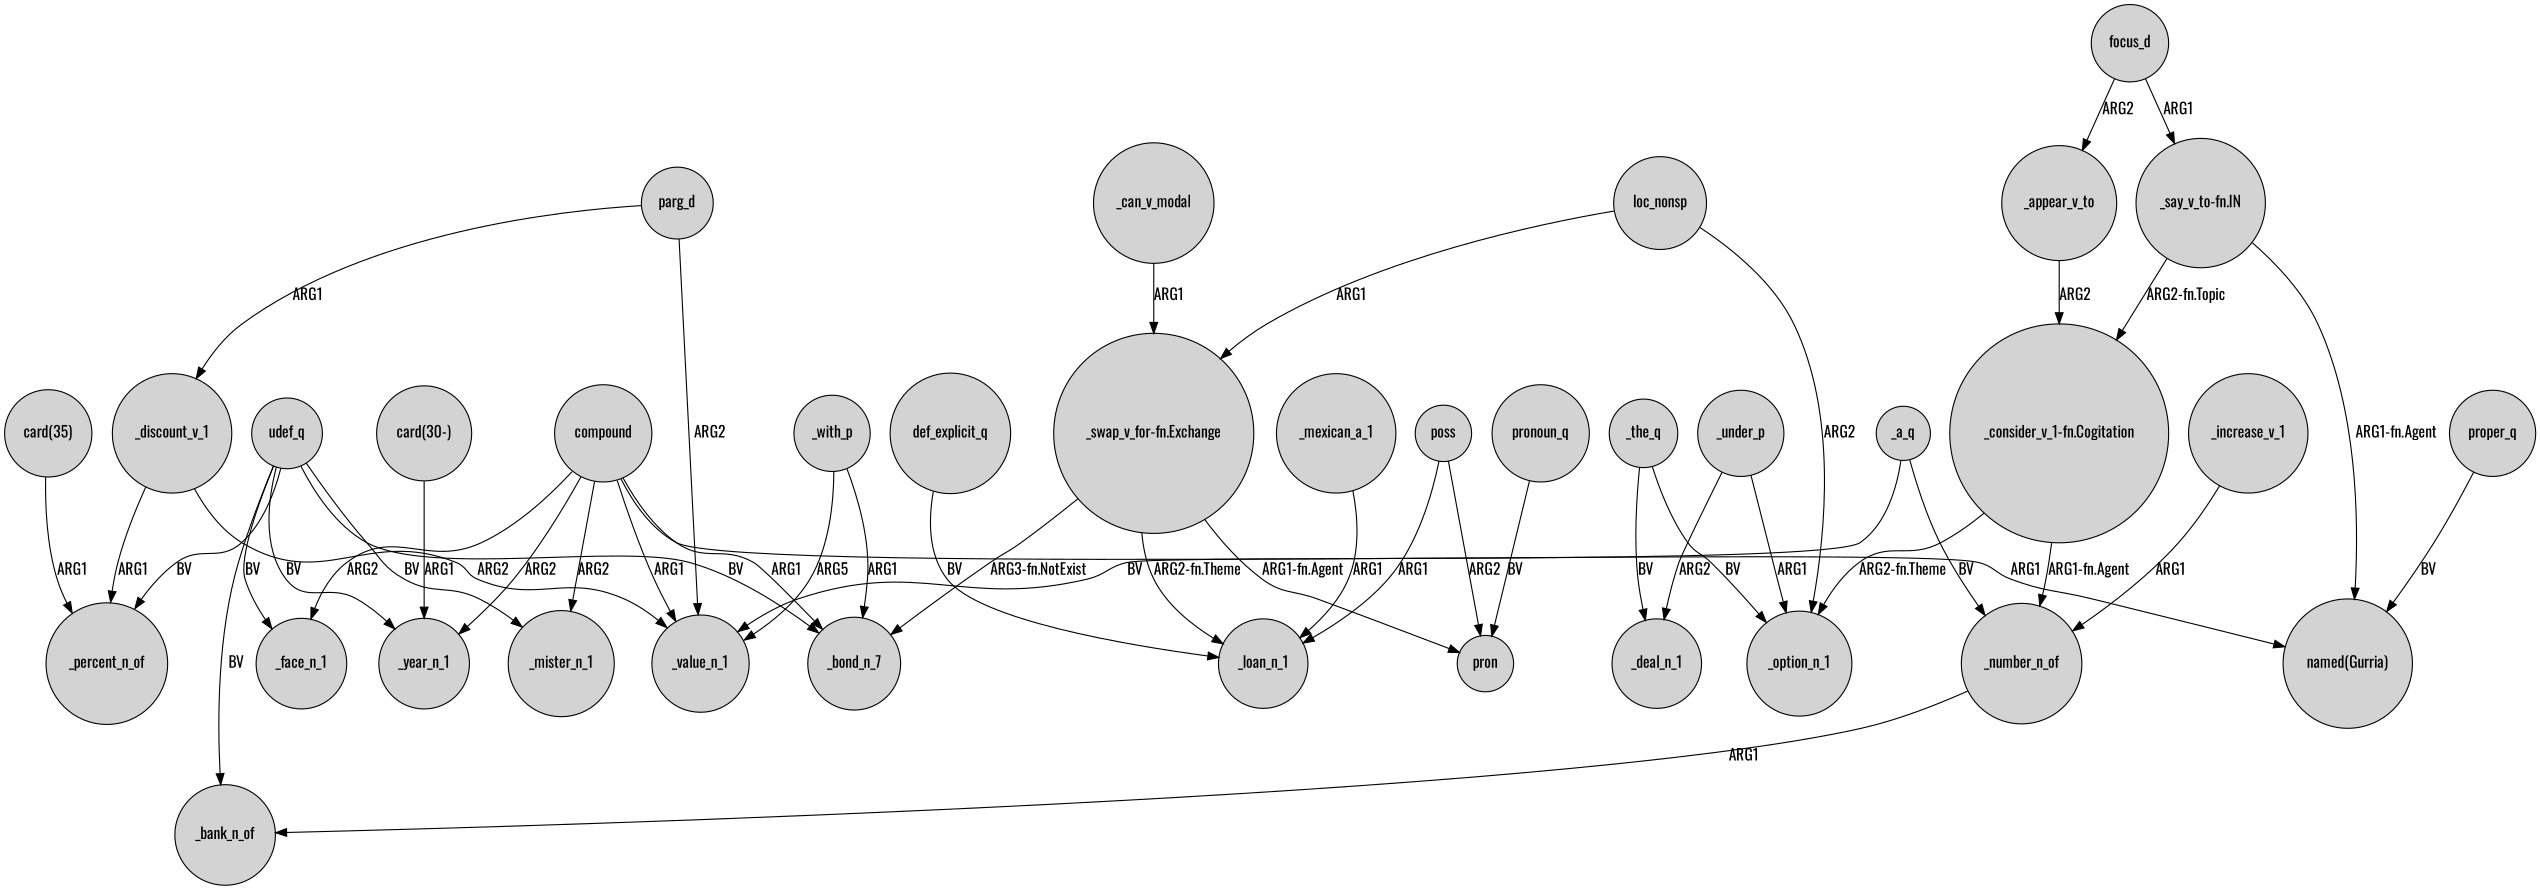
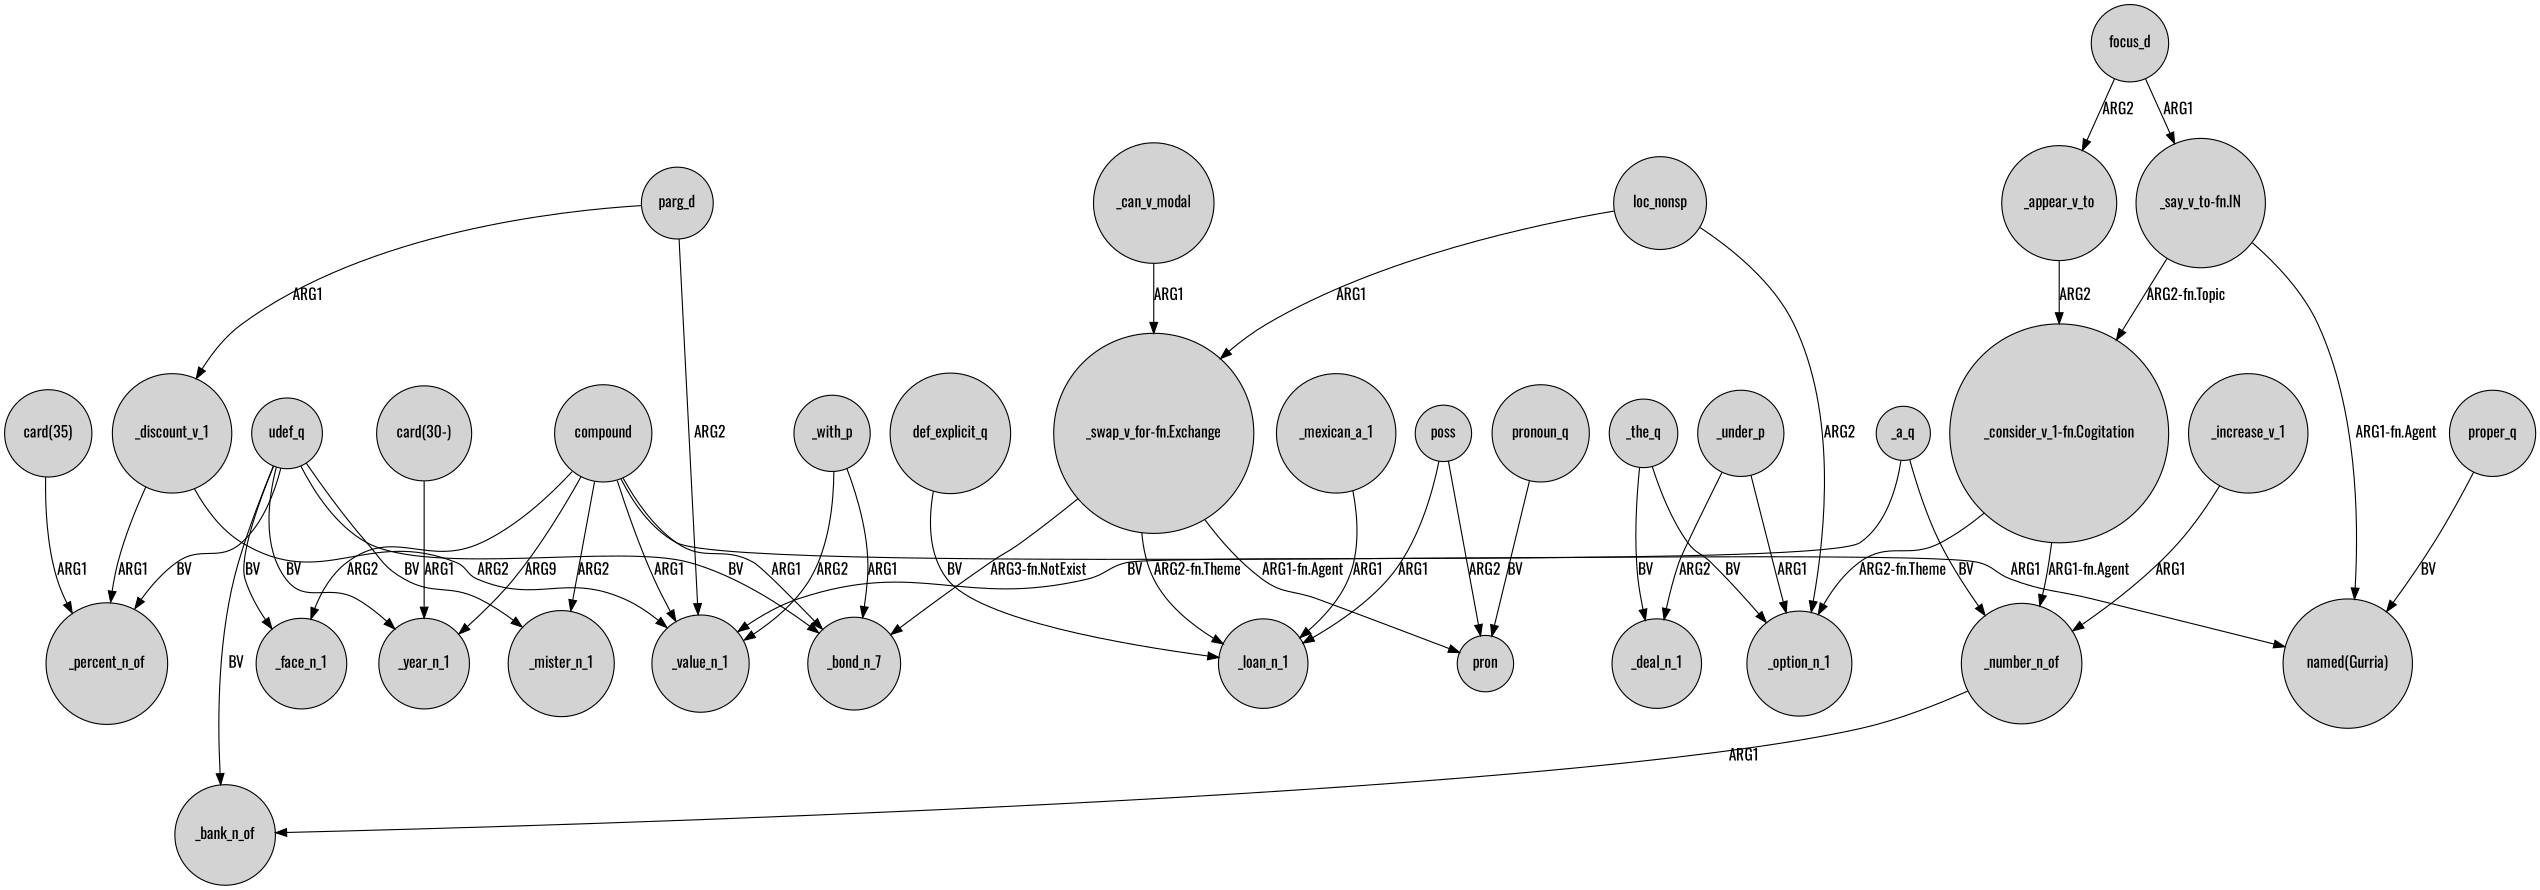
edge "compound" -> "_year_n_1": label "ARG2" -> "ARG9"
edge "_with_p" -> "_value_n_1": label "ARG5" -> "ARG2"
